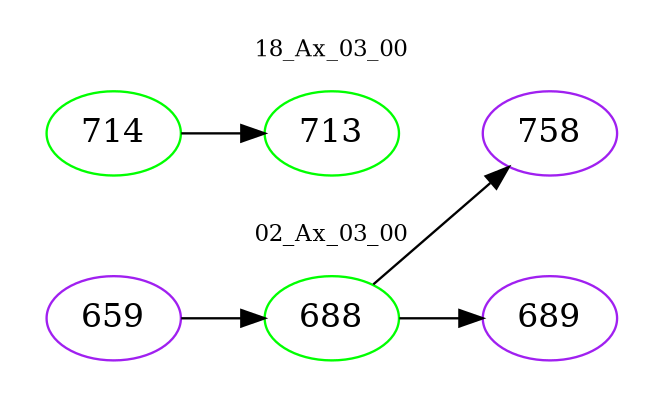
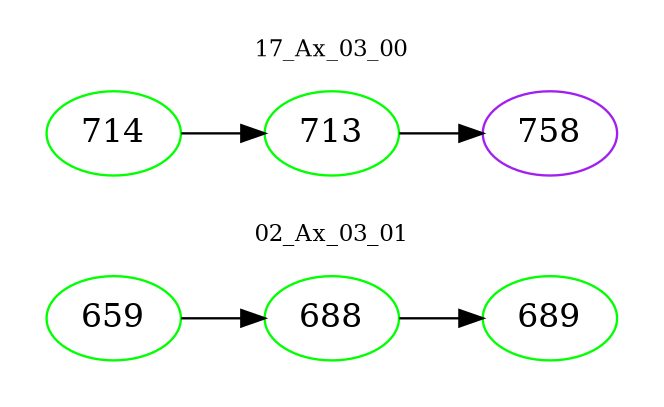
cluster "18_Ax_03_00": label "18_Ax_03_00" -> "17_Ax_03_00"
edge "688" -> "758": now "713" -> "758"
cluster "02_Ax_03_00": label "02_Ax_03_00" -> "02_Ax_03_01"
node "659": color purple -> green
node "689": color purple -> green
